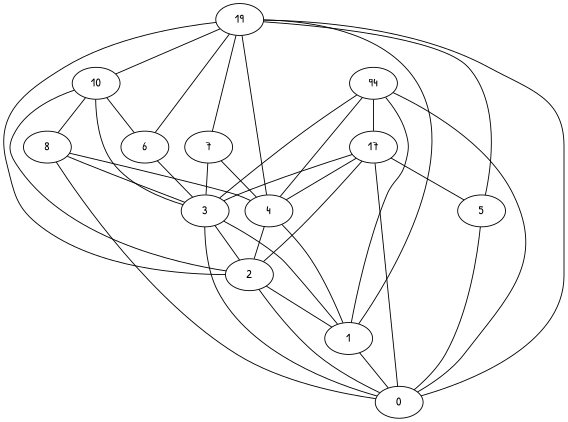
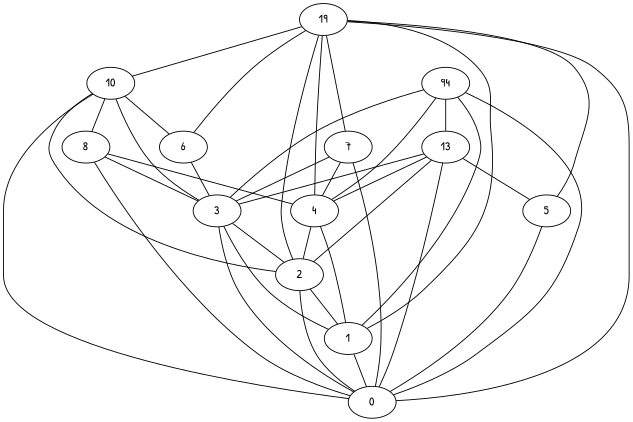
node "17": label "17" -> "13"
edge "0" -> "7": added
edge "0" -> "10": added
